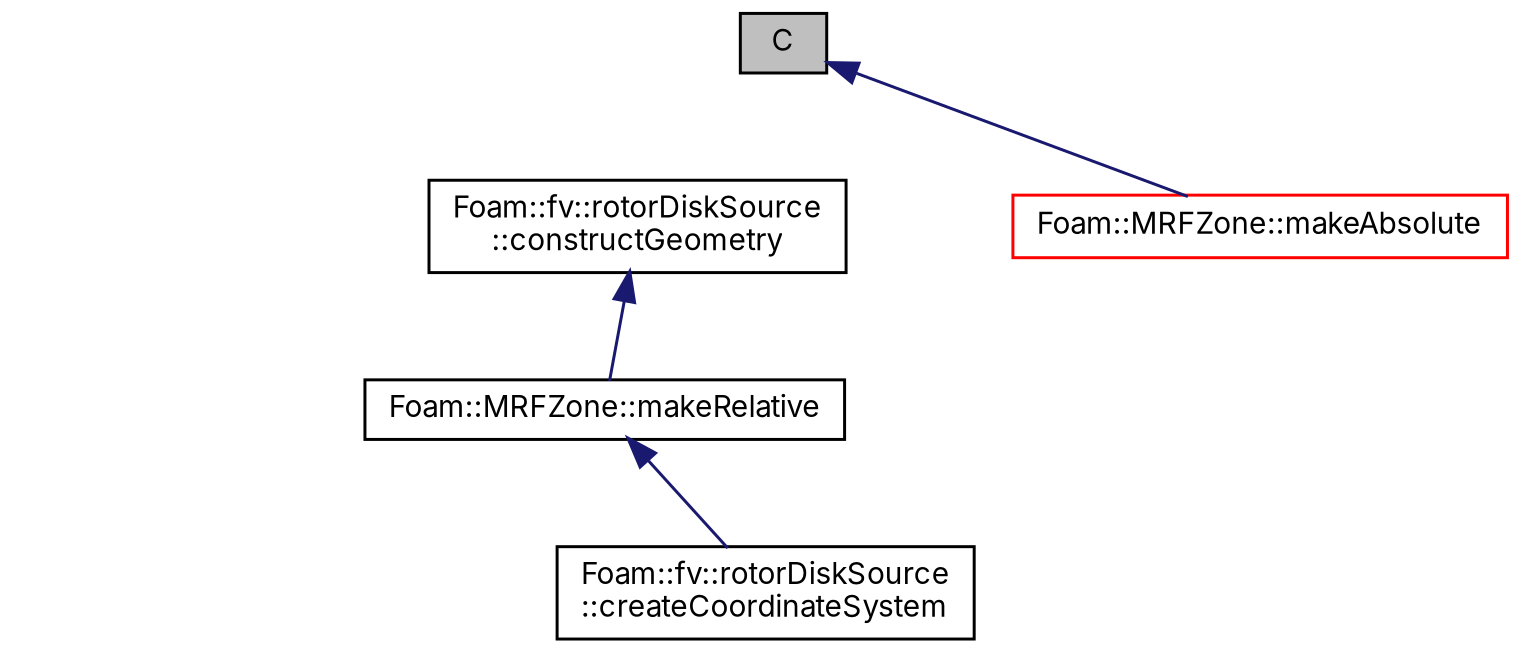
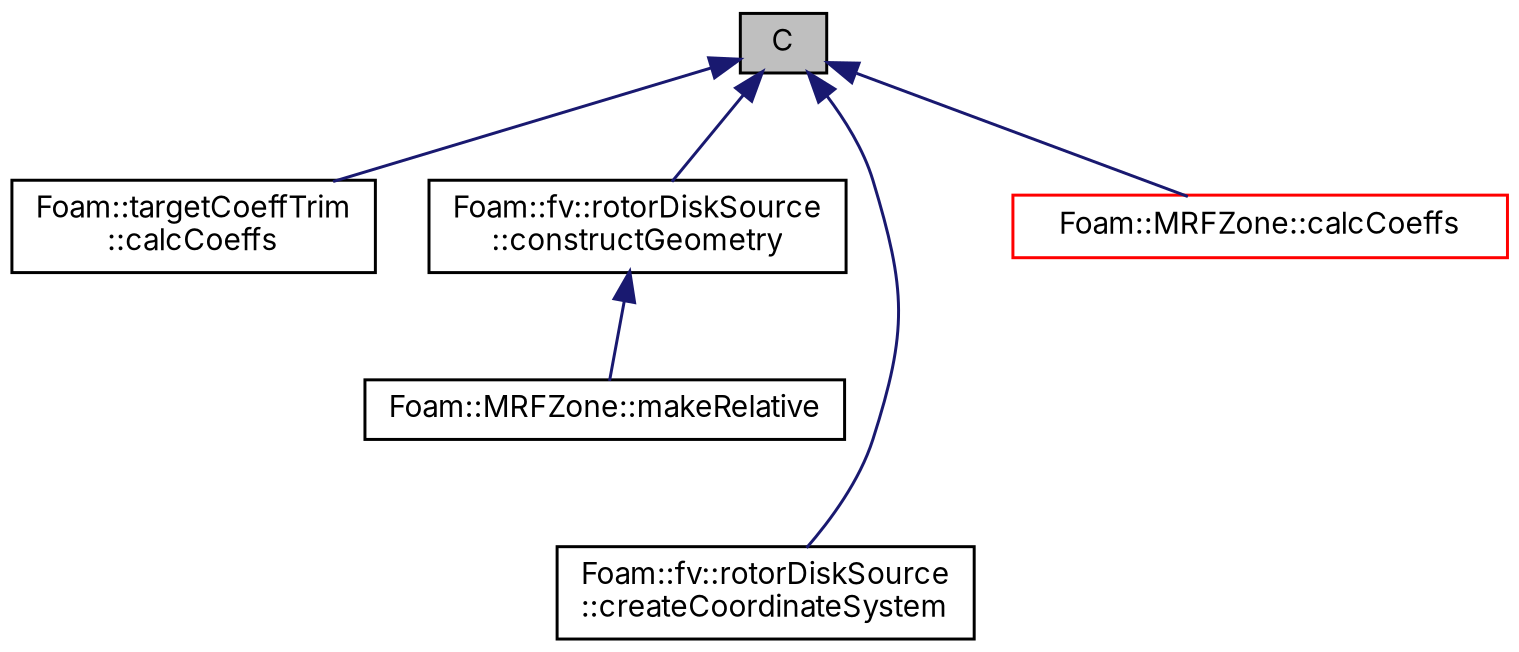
edge "Foam::fv::rotorDiskSource ::constructGeometry" -> "C": added
node "Foam::targetCoeffTrim ::calcCoeffs": added
node "Foam::MRFZone::makeAbsolute": label "Foam::MRFZone::makeAbsolute" -> "Foam::MRFZone::calcCoeffs"
edge "Foam::fv::rotorDiskSource ::createCoordinateSystem" -> "Foam::MRFZone::makeRelative": now "Foam::fv::rotorDiskSource ::createCoordinateSystem" -> "C"
